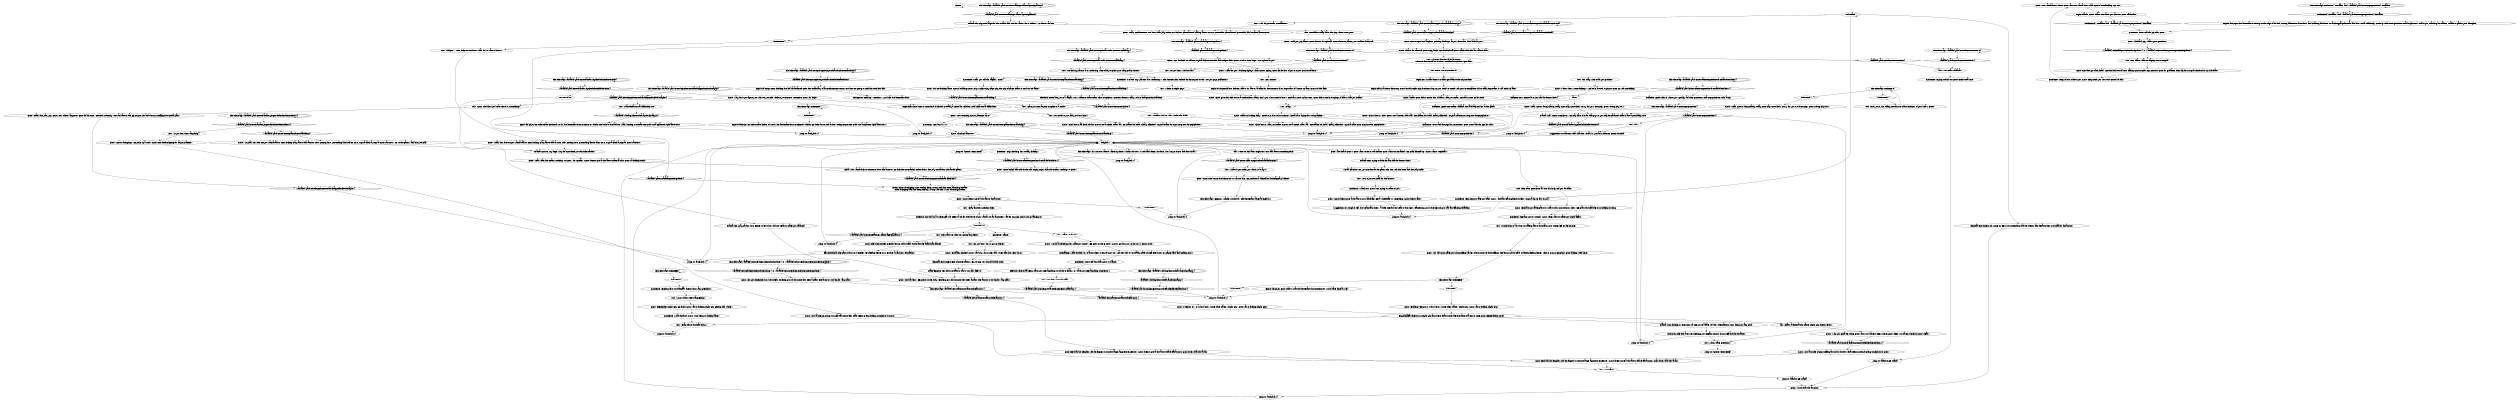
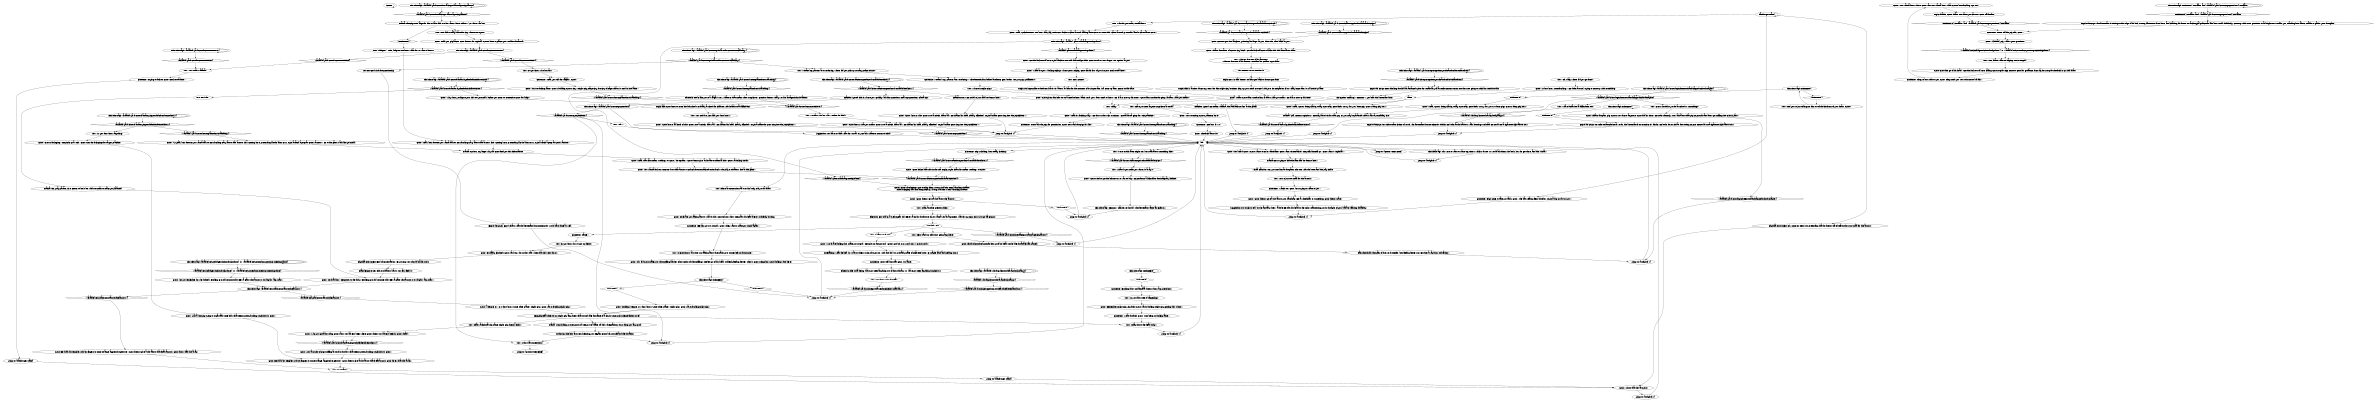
node "work stand": label "work stand" -> "hamburger stand"
node "You: Proceed with the questioning.": added
node "bodyhub 1": label "bodyhub 1" -> "kid 1"
node "Untitled hub": label "Untitled hub" -> "Untitled went"
